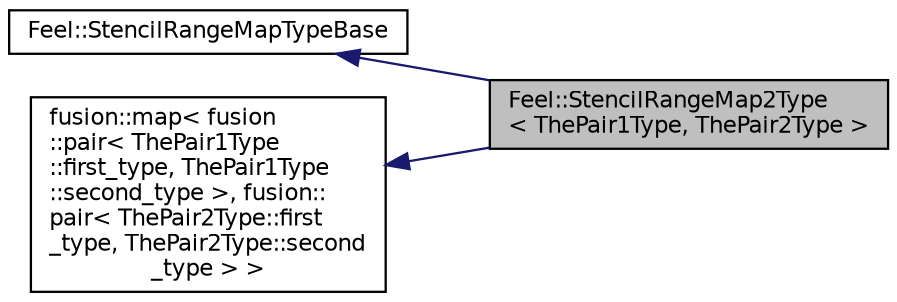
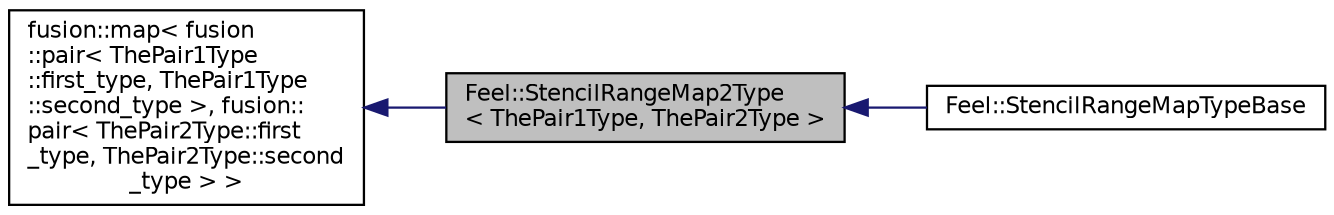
edge "Feel::StencilRangeMap2Type < ThePair1Type, ThePair2Type >" -> "Feel::StencilRangeMapTypeBase": reversed
